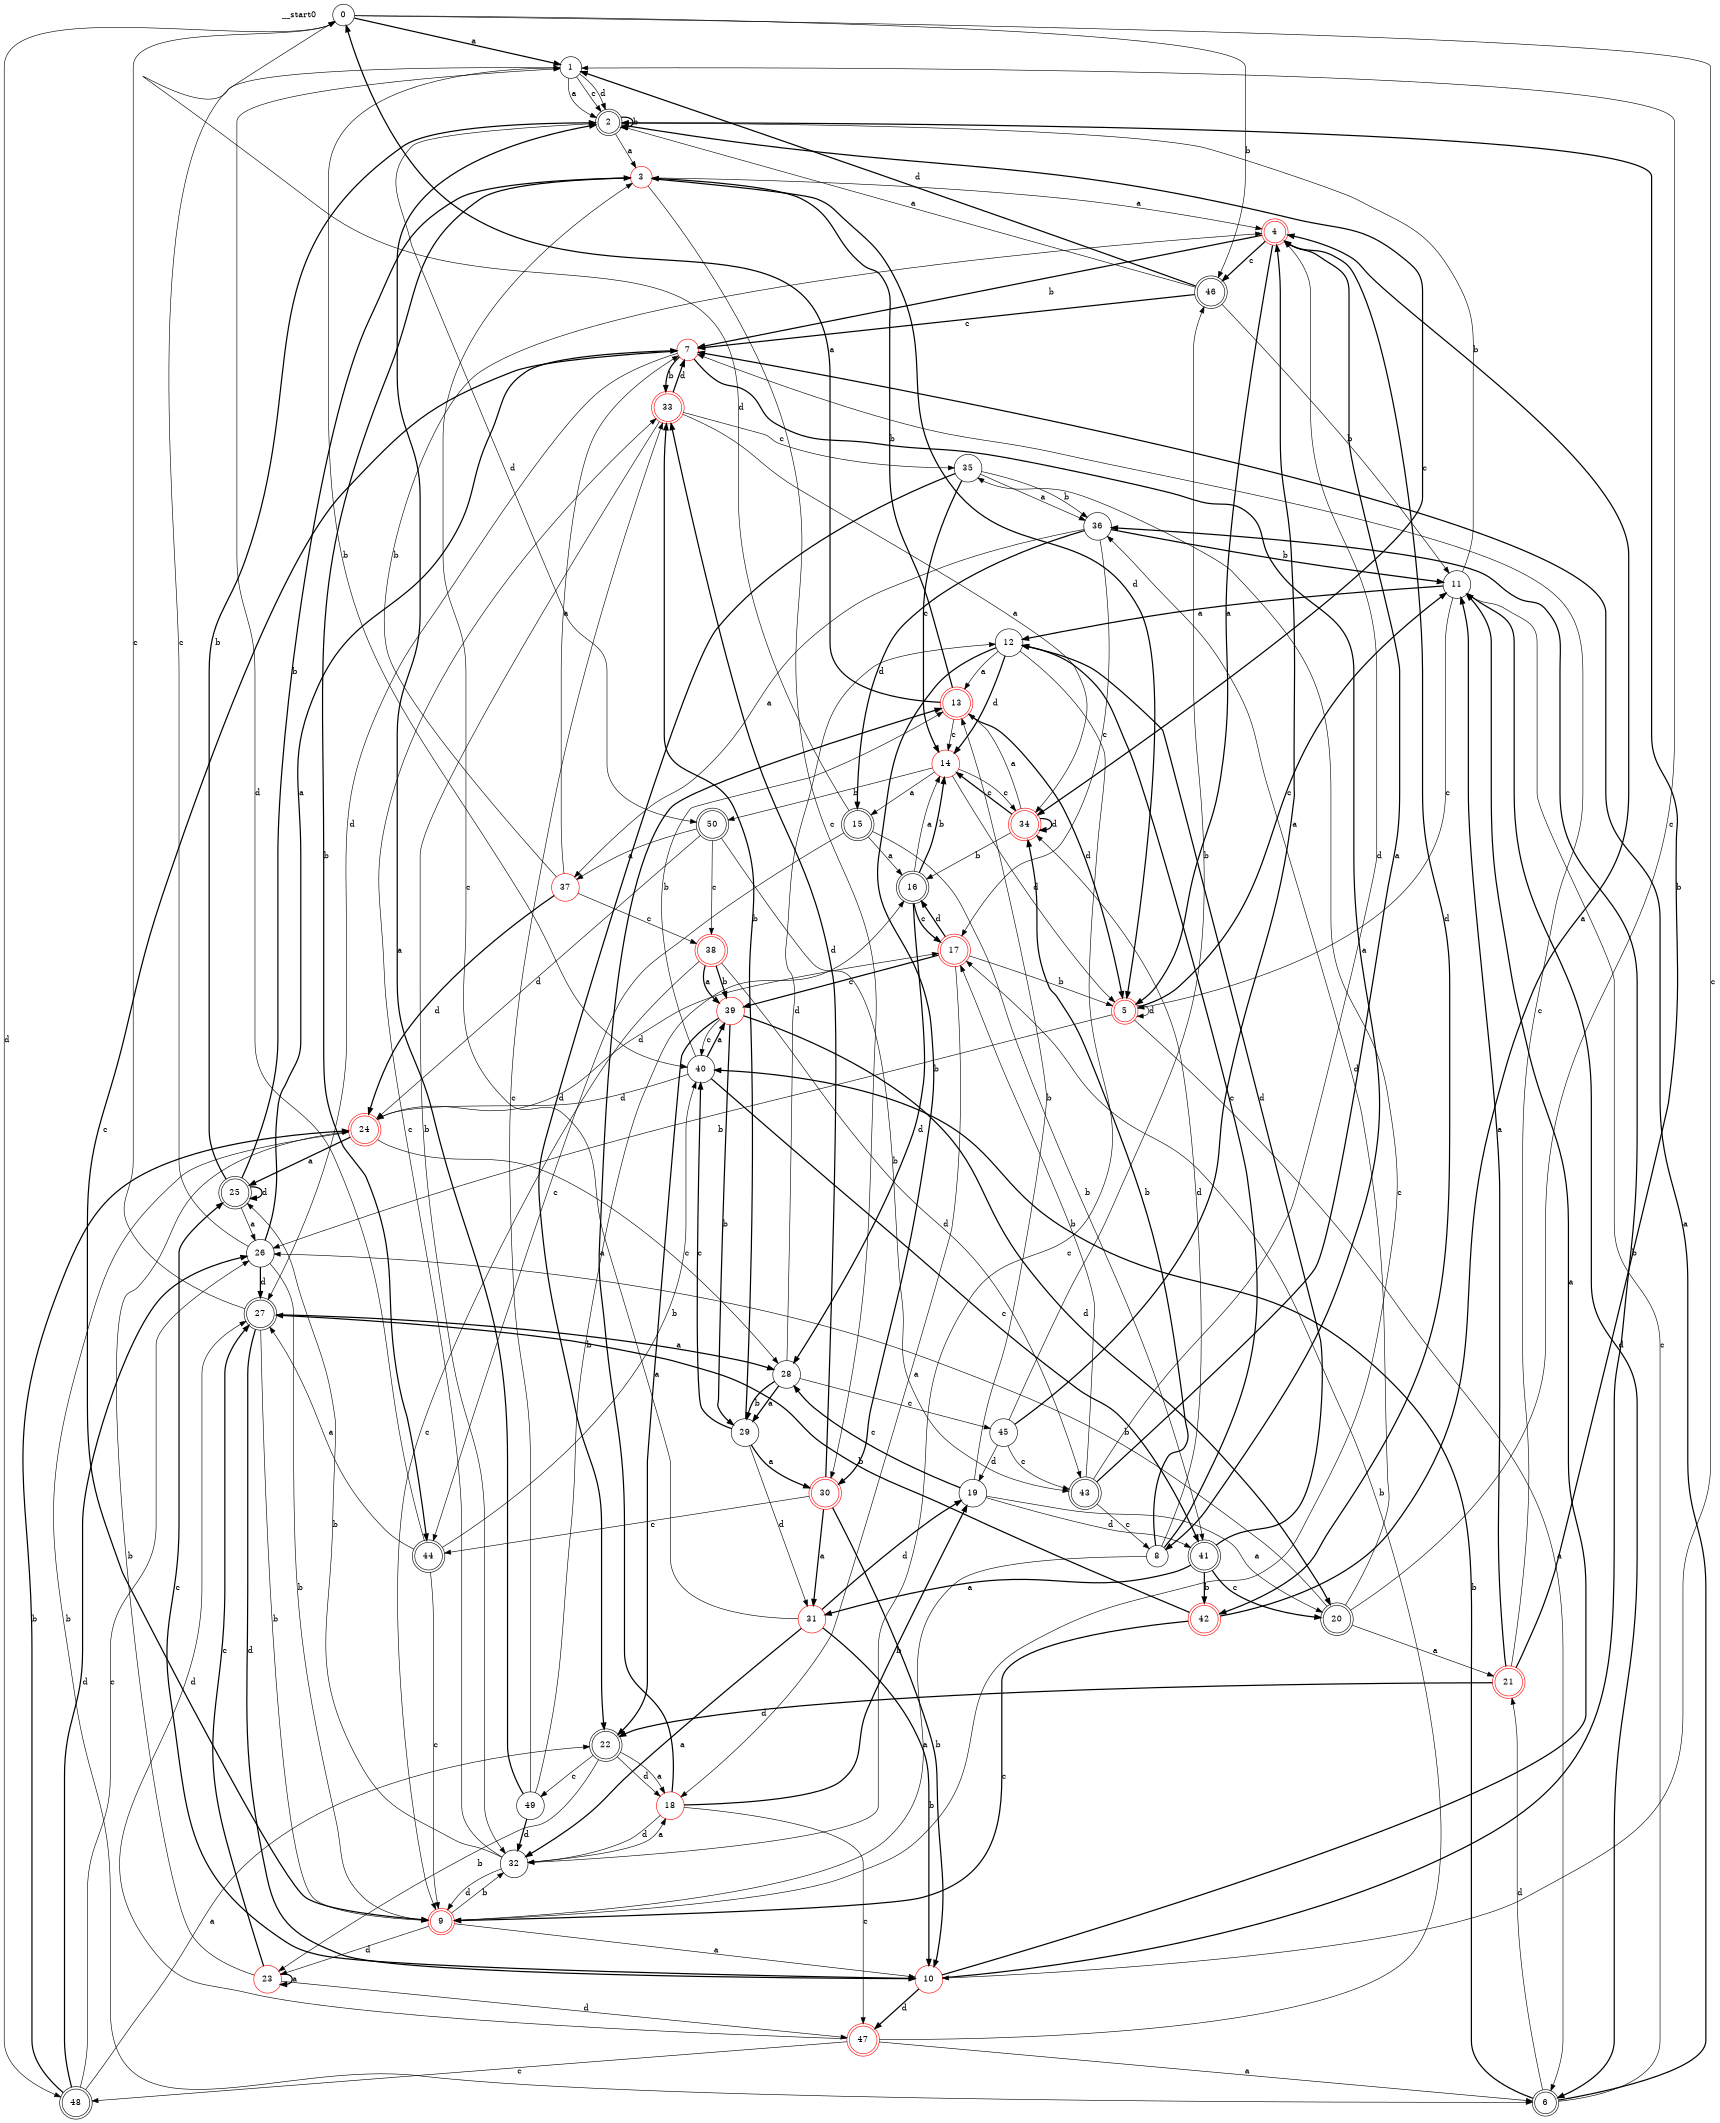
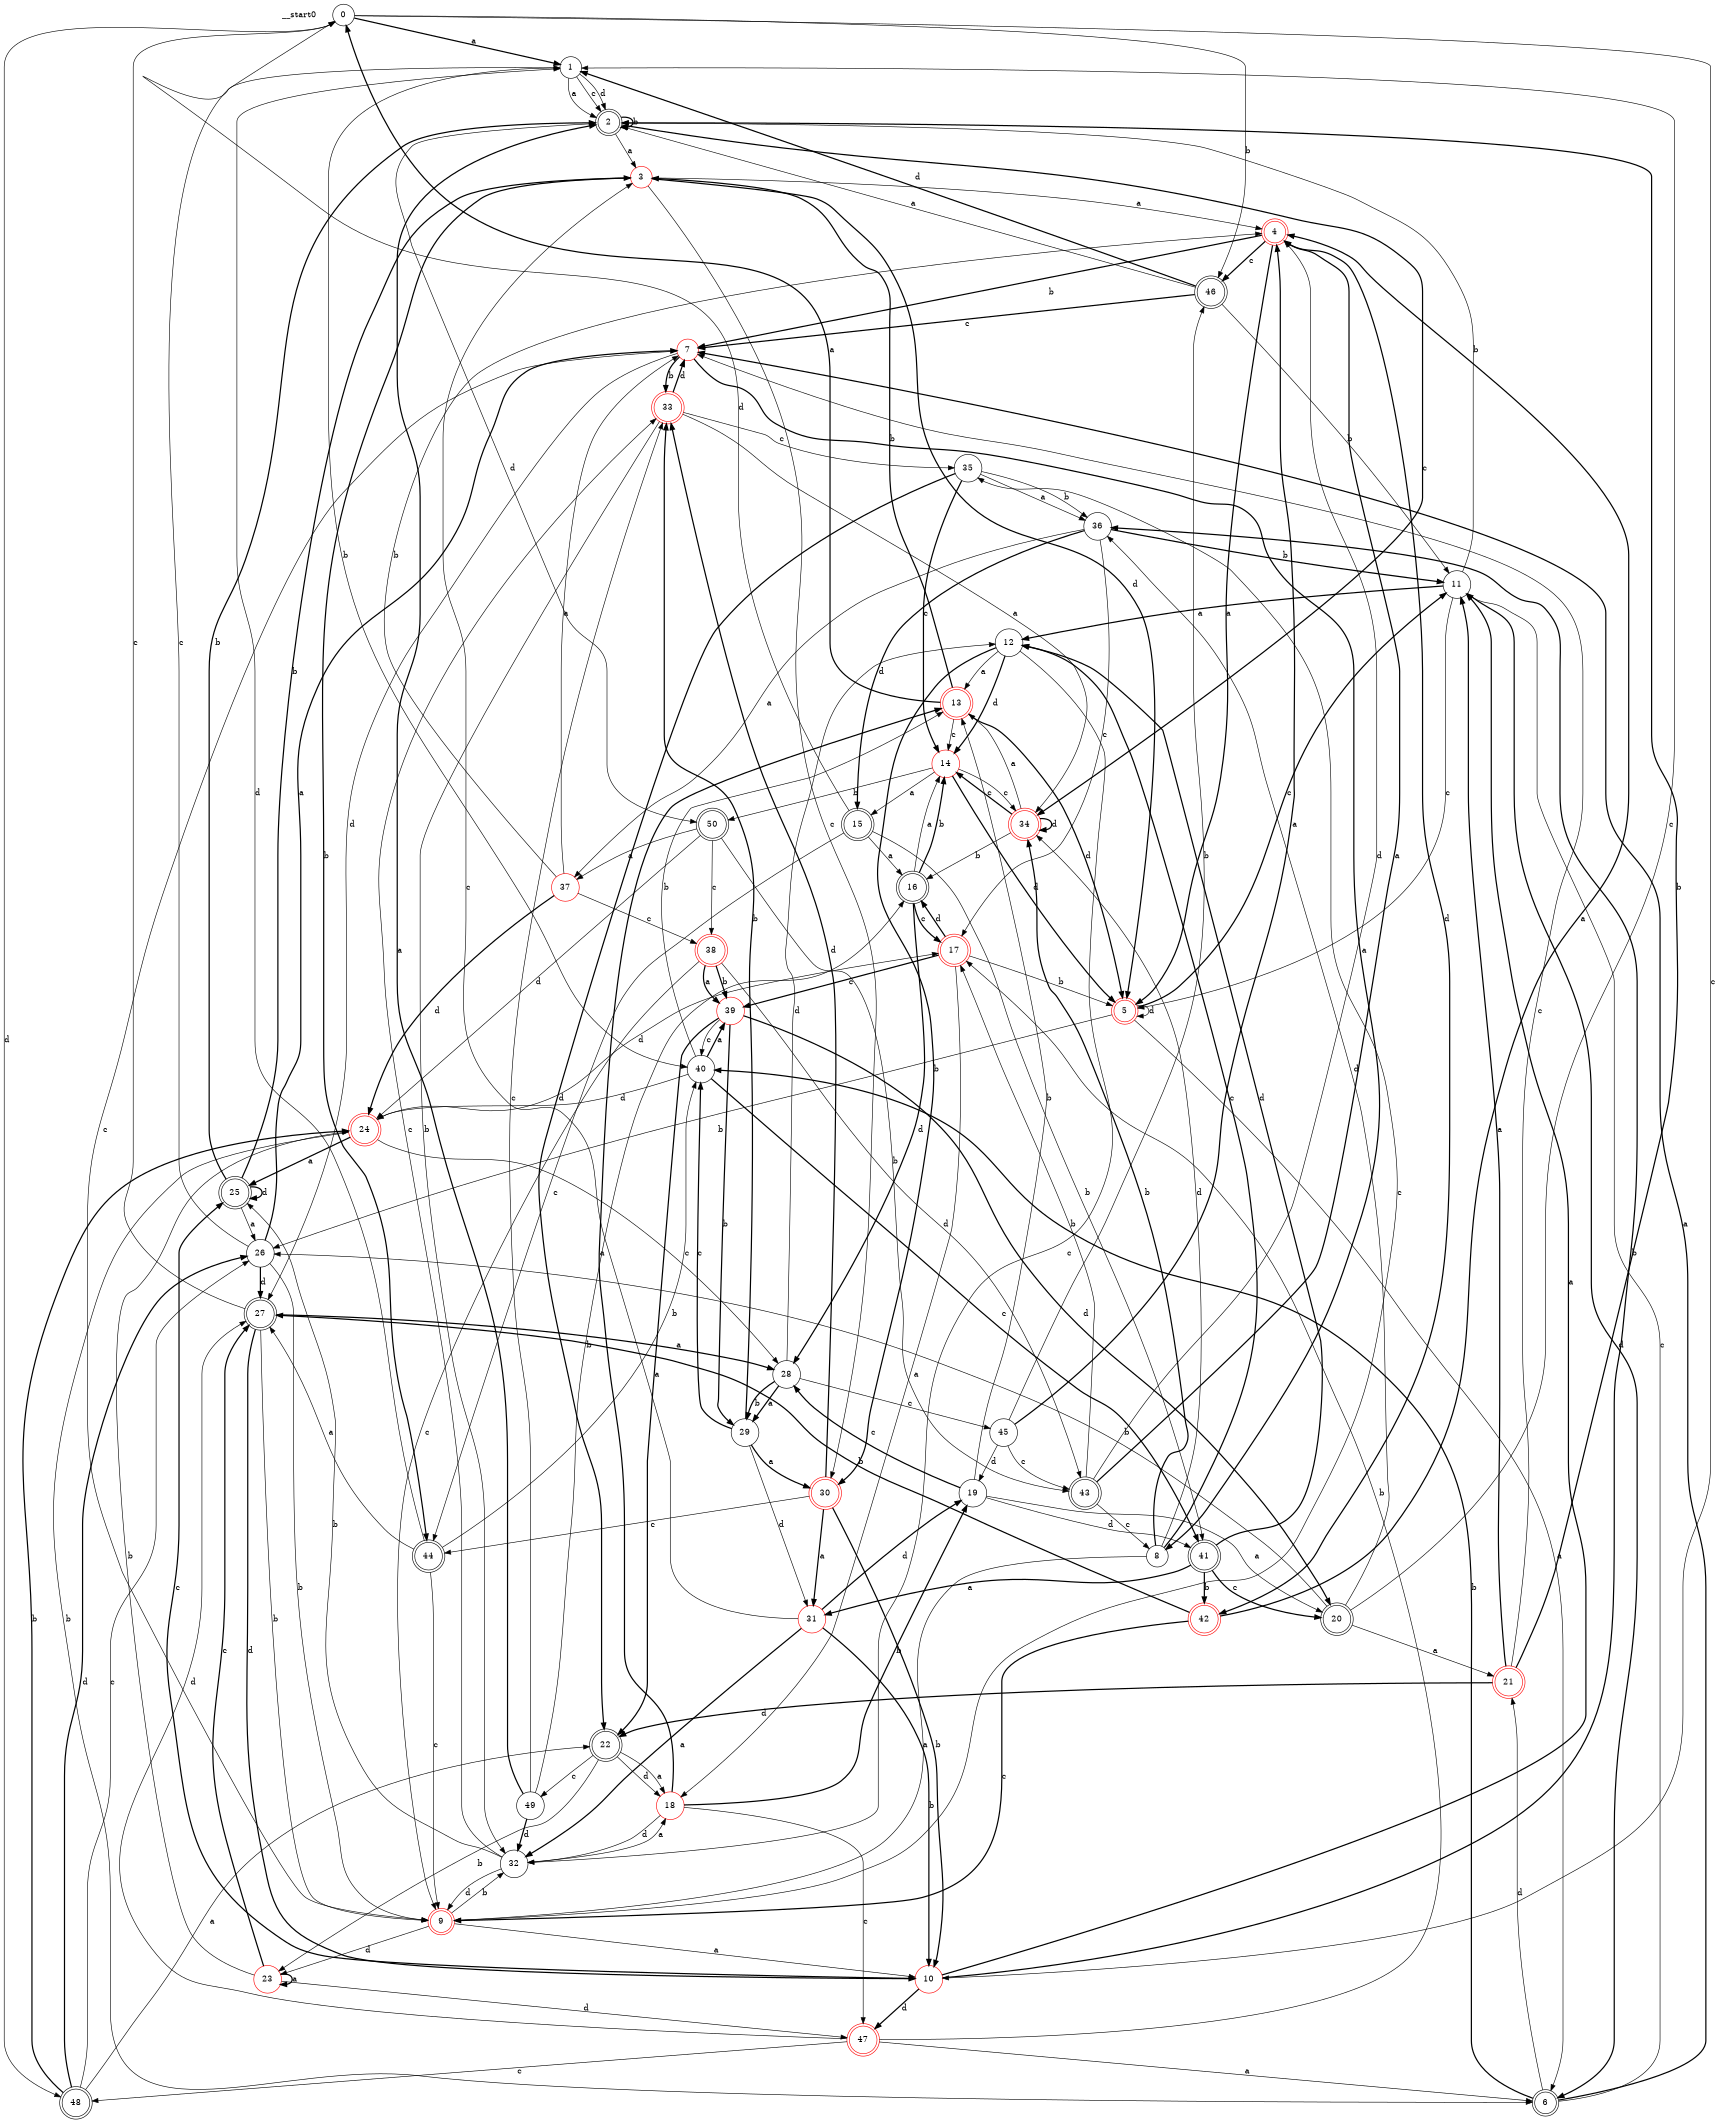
edge "14" -> "5": style solid -> bold
edge "7" -> "9": style bold -> solid
